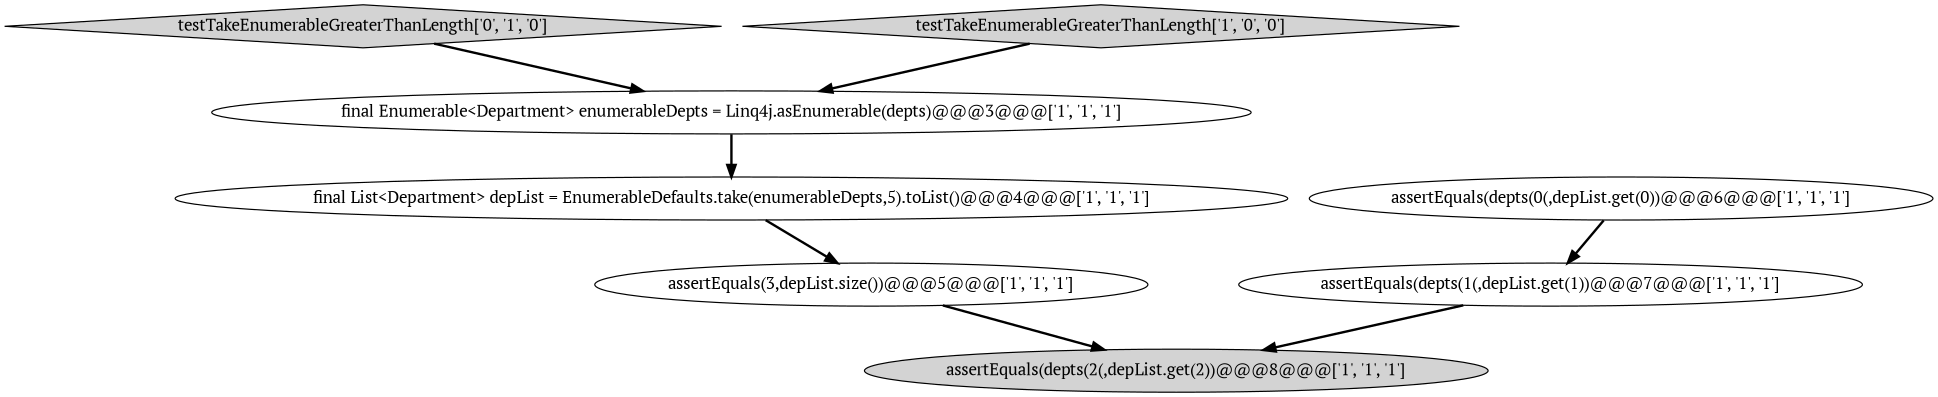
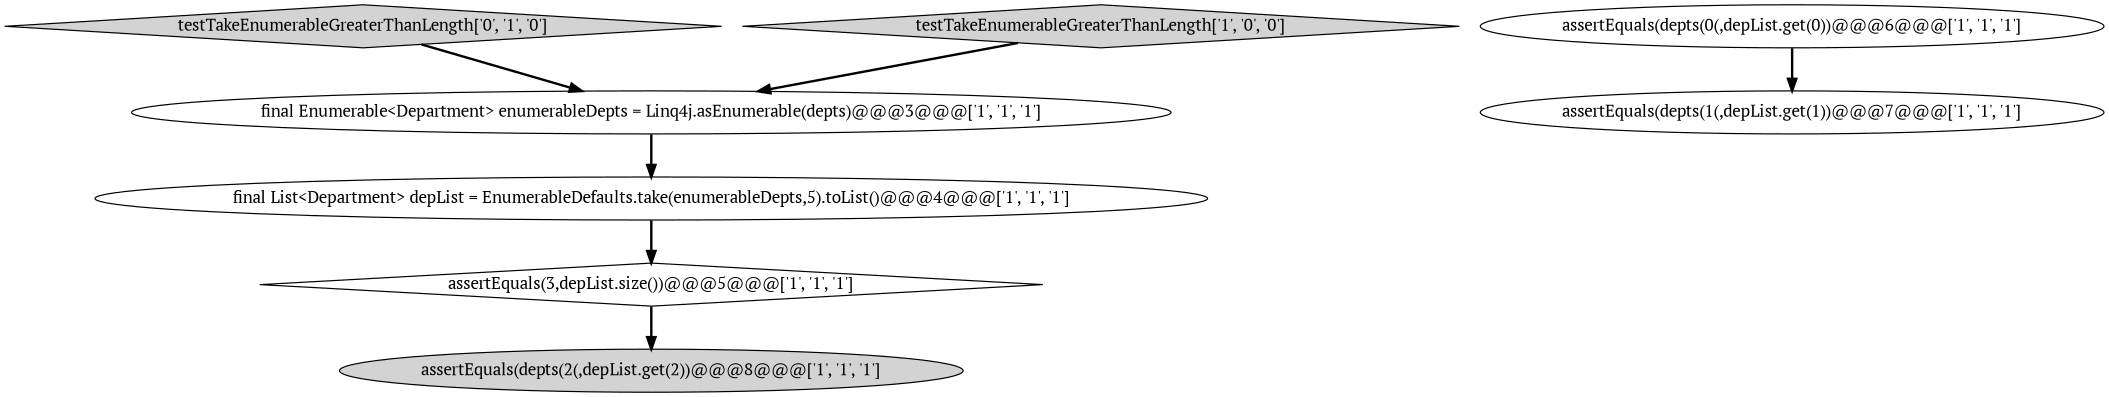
node "assertEquals(3,depList.size())@@@5@@@['1', '1', '1']": shape ellipse -> diamond
edge "assertEquals(depts(1(,depList.get(1))@@@7@@@['1', '1', '1']" -> "assertEquals(depts(2(,depList.get(2))@@@8@@@['1', '1', '1']": removed
